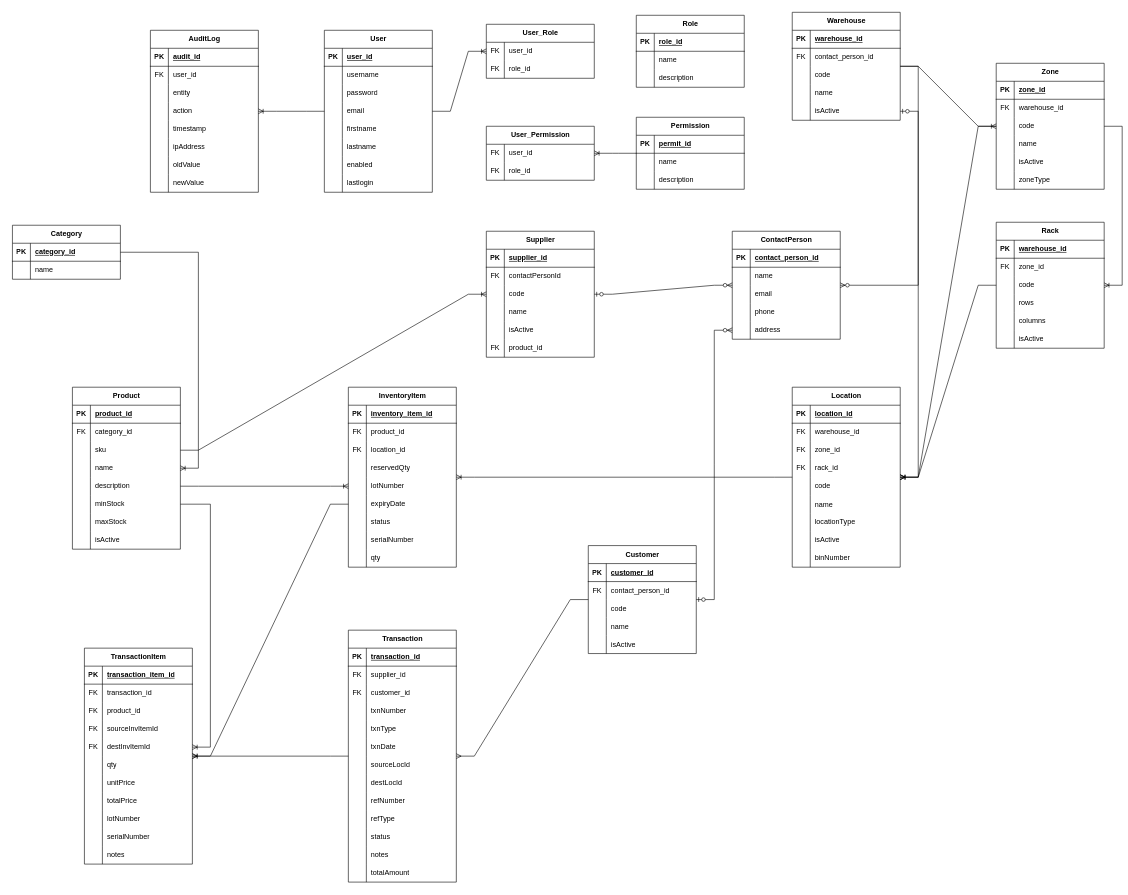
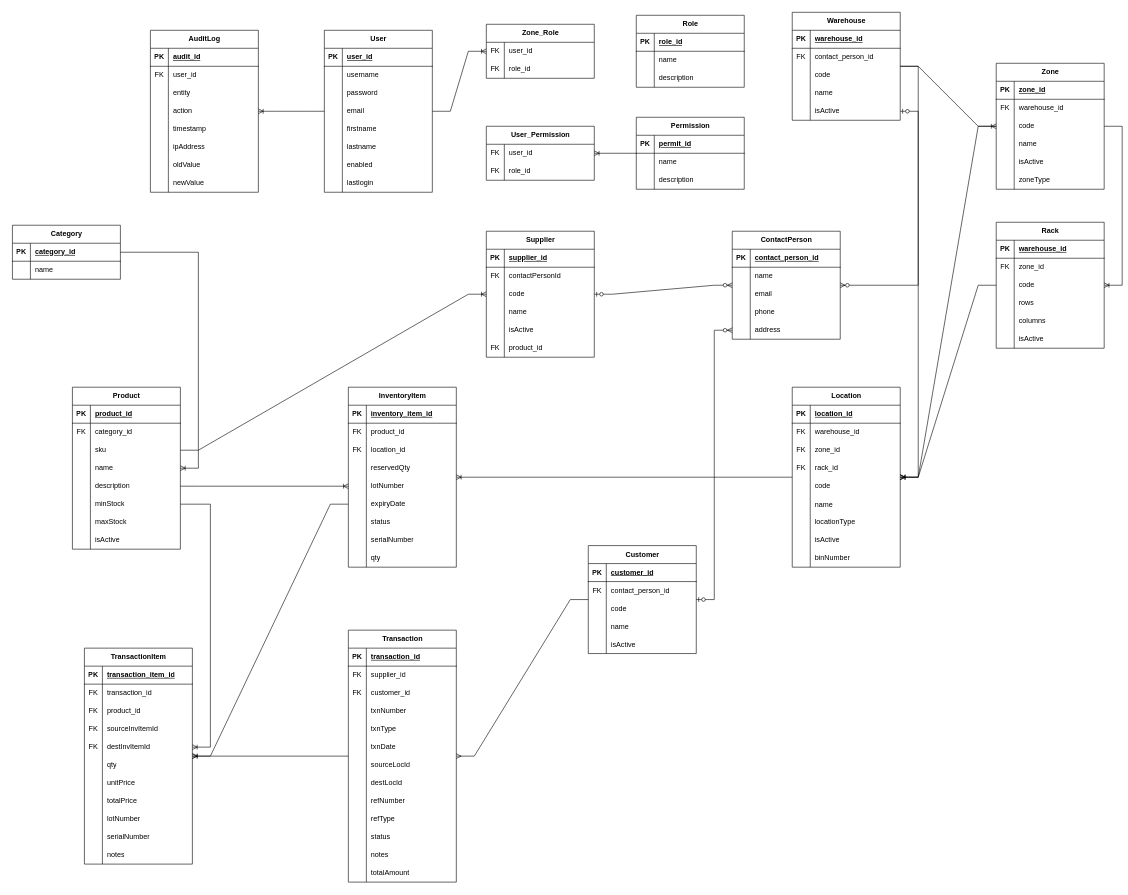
node "User_Role": label "User_Role" -> "Zone_Role"
